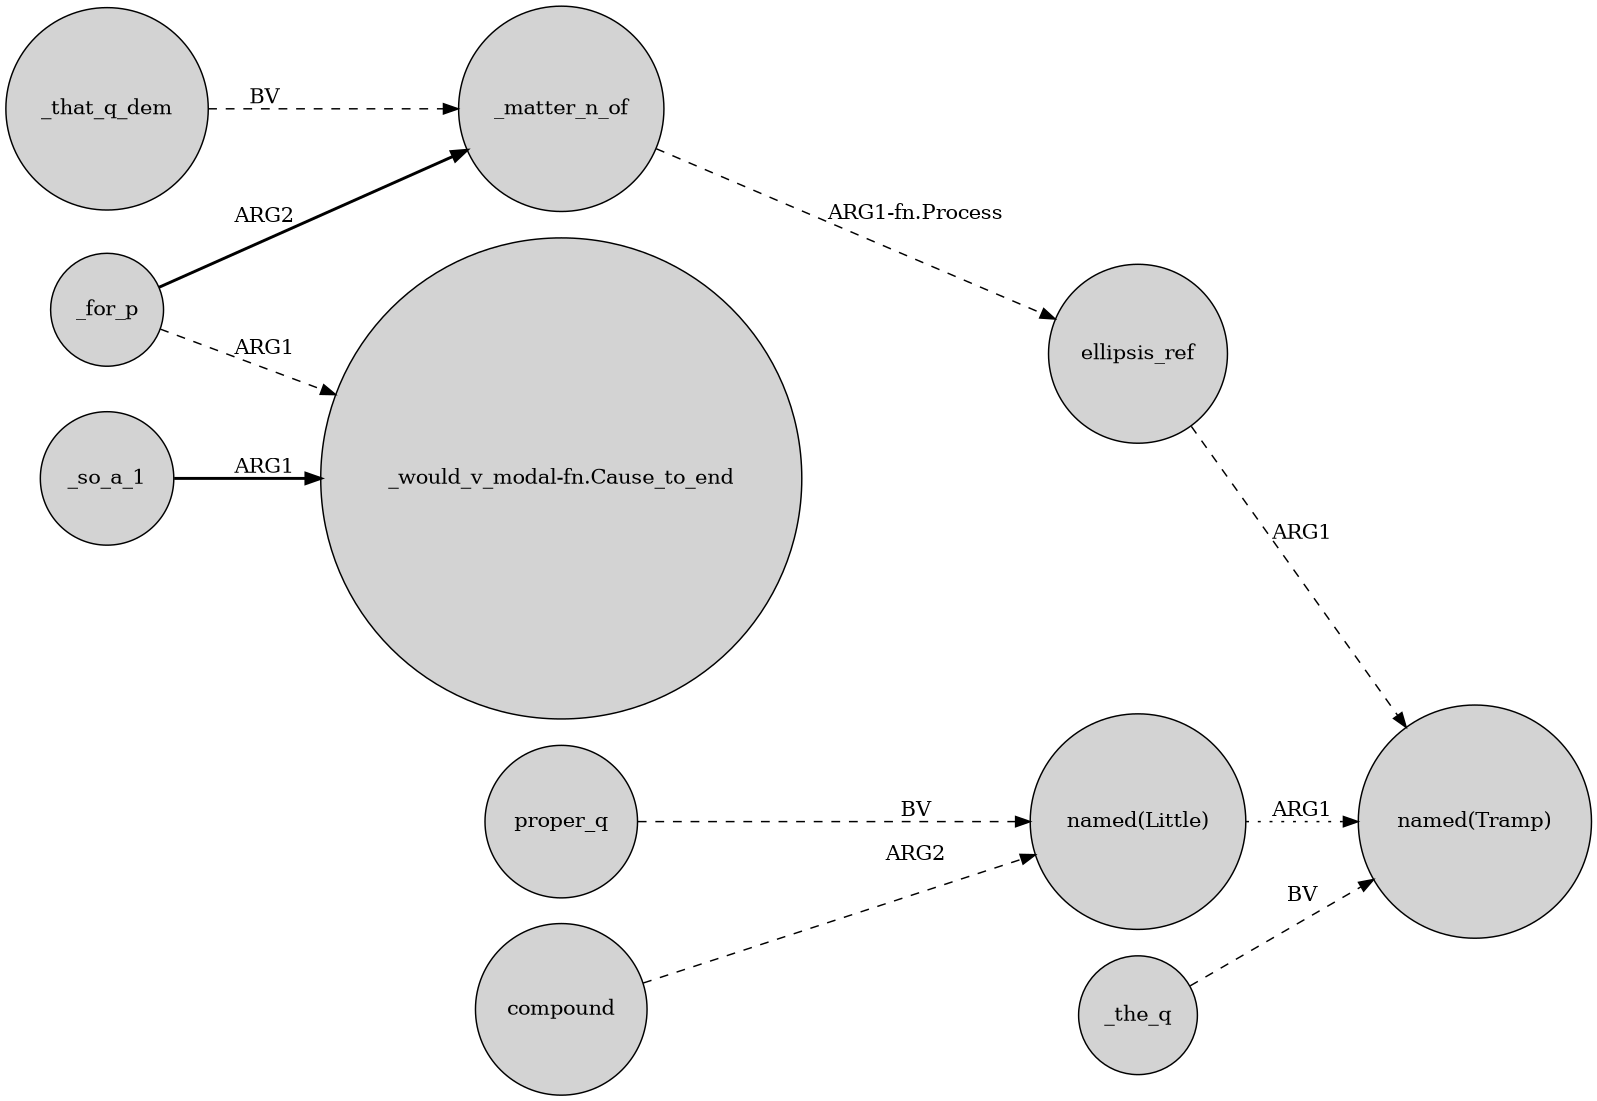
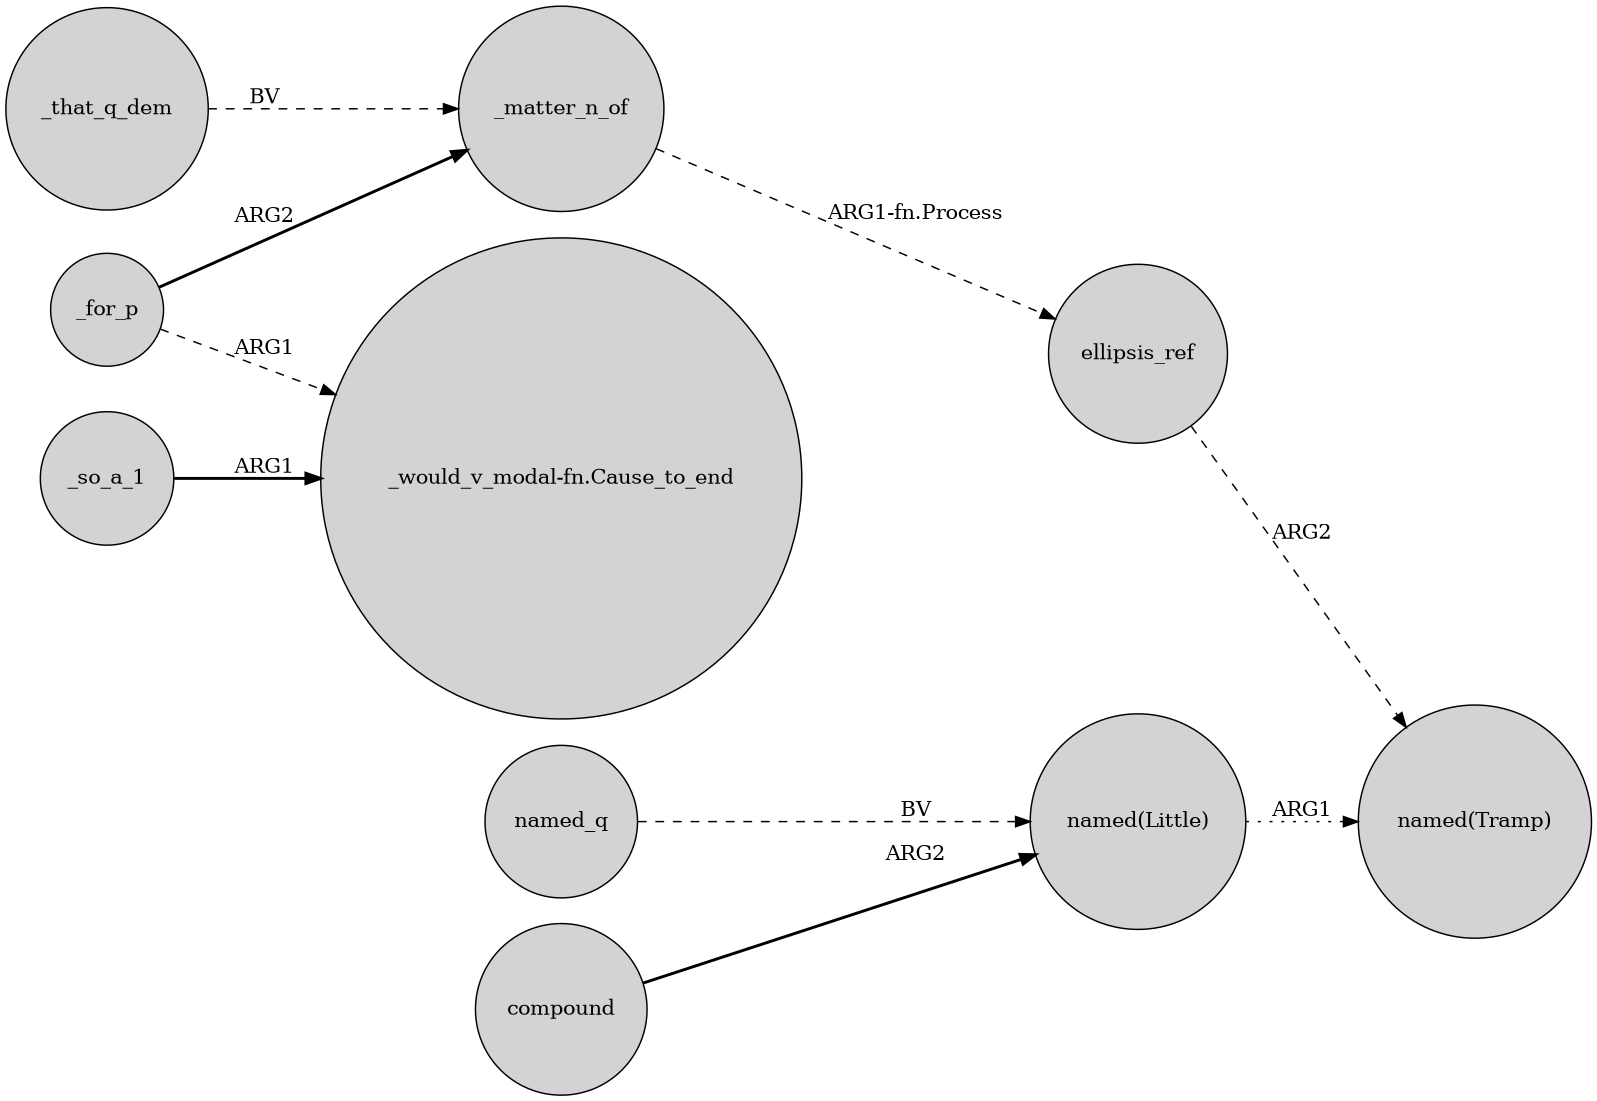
edge "ellipsis_ref" -> "named(Tramp)": label "ARG1" -> "ARG2"
node "proper_q": label "proper_q" -> "named_q"
edge "compound" -> "named(Little)": style dashed -> bold
node "_the_q": removed
